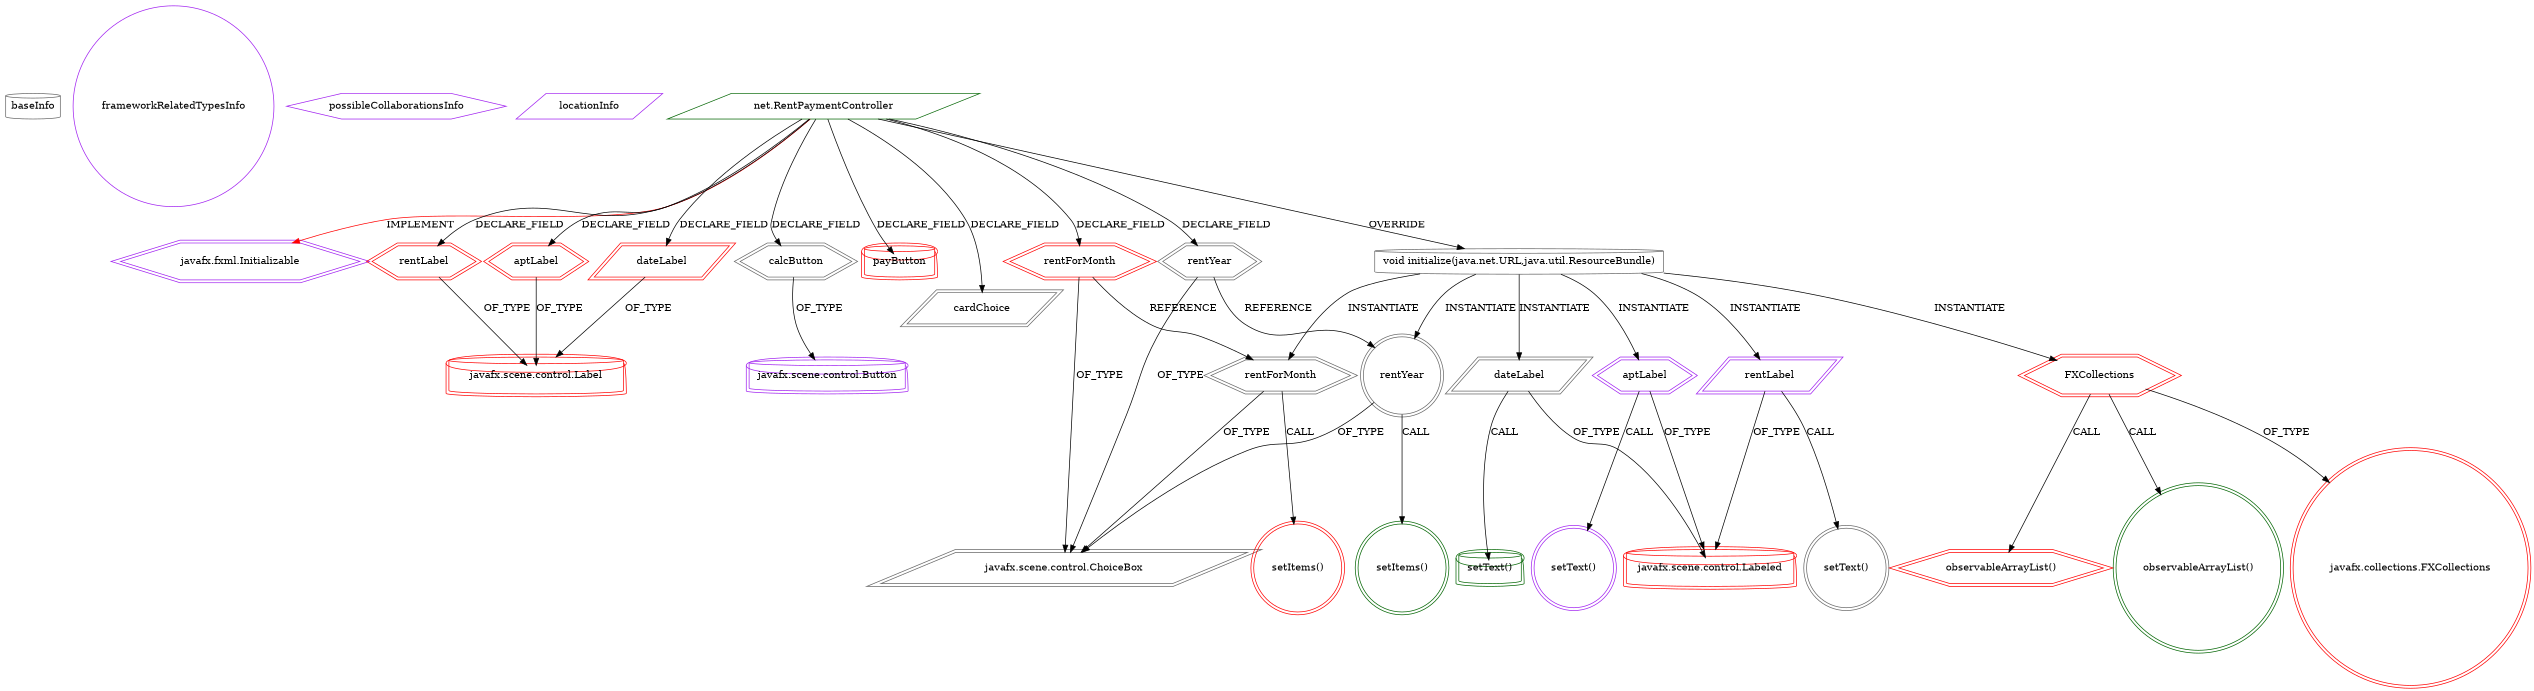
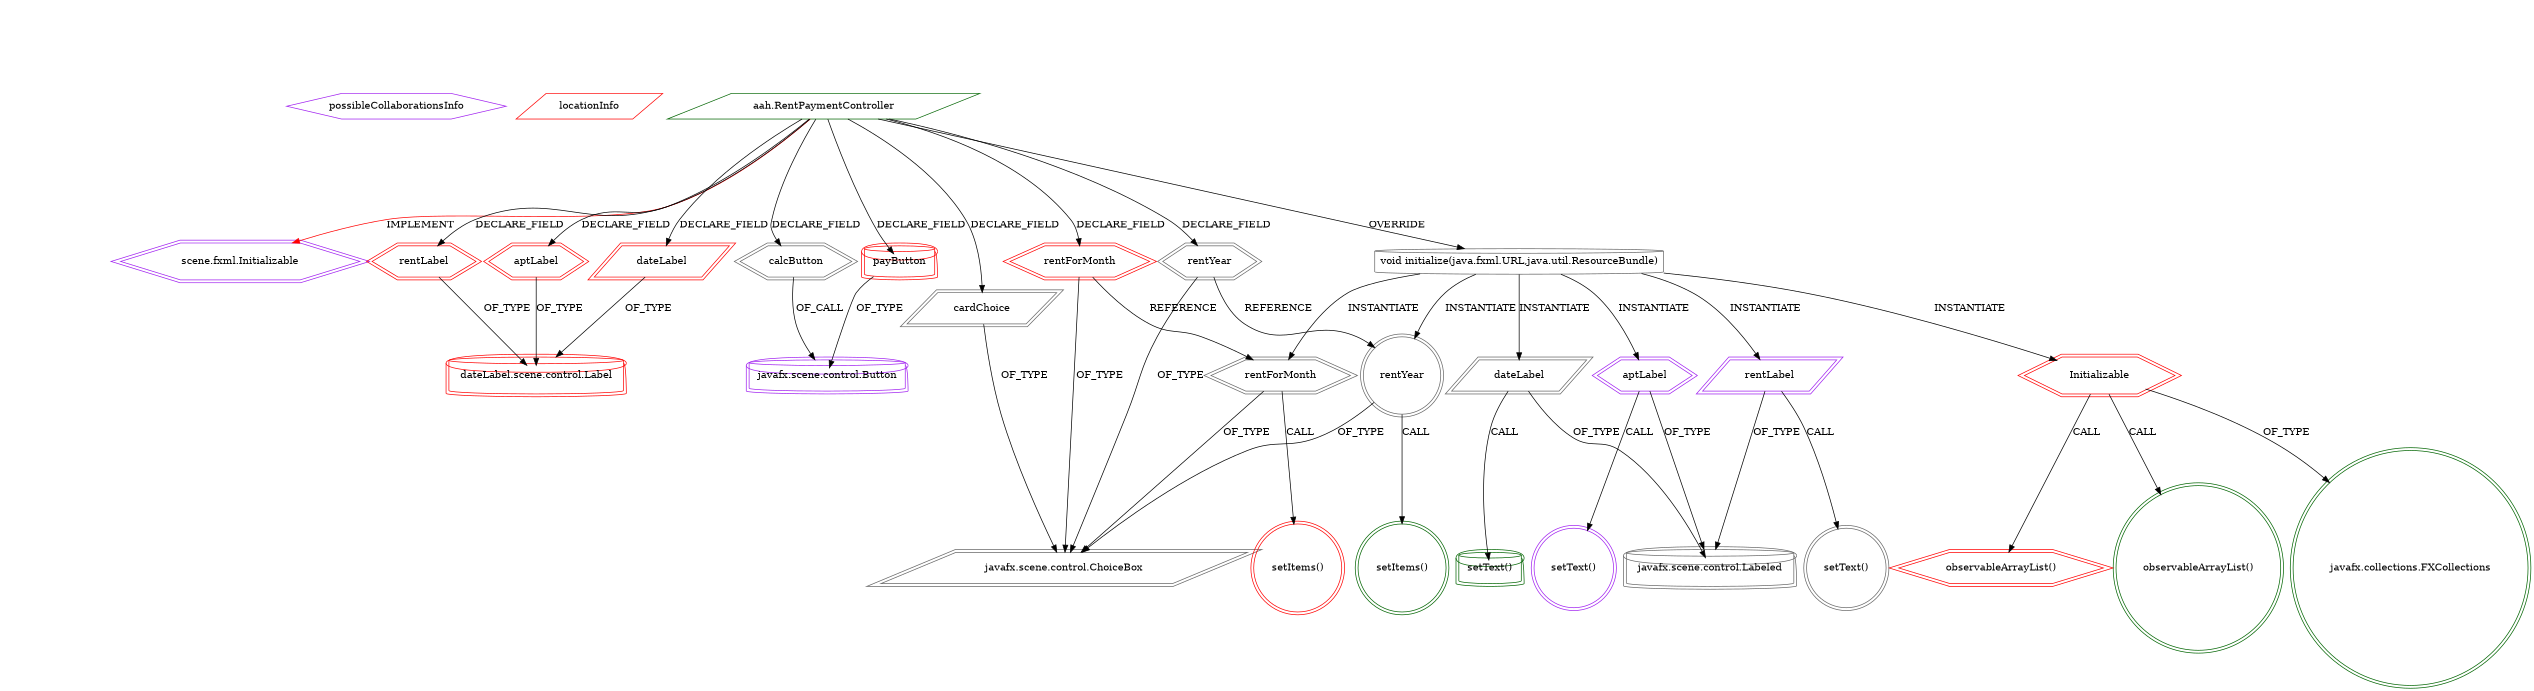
node "baseInfo": removed
node "frameworkRelatedTypesInfo": removed
node "locationInfo": color purple -> red
node "net.RentPaymentController": label "net.RentPaymentController" -> "aah.RentPaymentController"
node "javafx.fxml.Initializable": label "javafx.fxml.Initializable" -> "scene.fxml.Initializable"
node "void initialize(java.net.URL,java.util.ResourceBundle)": label "void initialize(java.net.URL,java.util.ResourceBundle)" -> "void initialize(java.fxml.URL,java.util.ResourceBundle)"
edge "calcButton" -> "javafx.scene.control.Button": label "OF_TYPE" -> "OF_CALL"
edge "payButton" -> "javafx.scene.control.Button": added, label "OF_TYPE"
node "javafx.scene.control.Label": label "javafx.scene.control.Label" -> "dateLabel.scene.control.Label"
node "FXCollections": label "FXCollections" -> "Initializable"
edge "cardChoice" -> "javafx.scene.control.ChoiceBox": added, label "OF_TYPE"
node "javafx.scene.control.Labeled": color red -> gray40
node "javafx.collections.FXCollections": color red -> darkgreen
